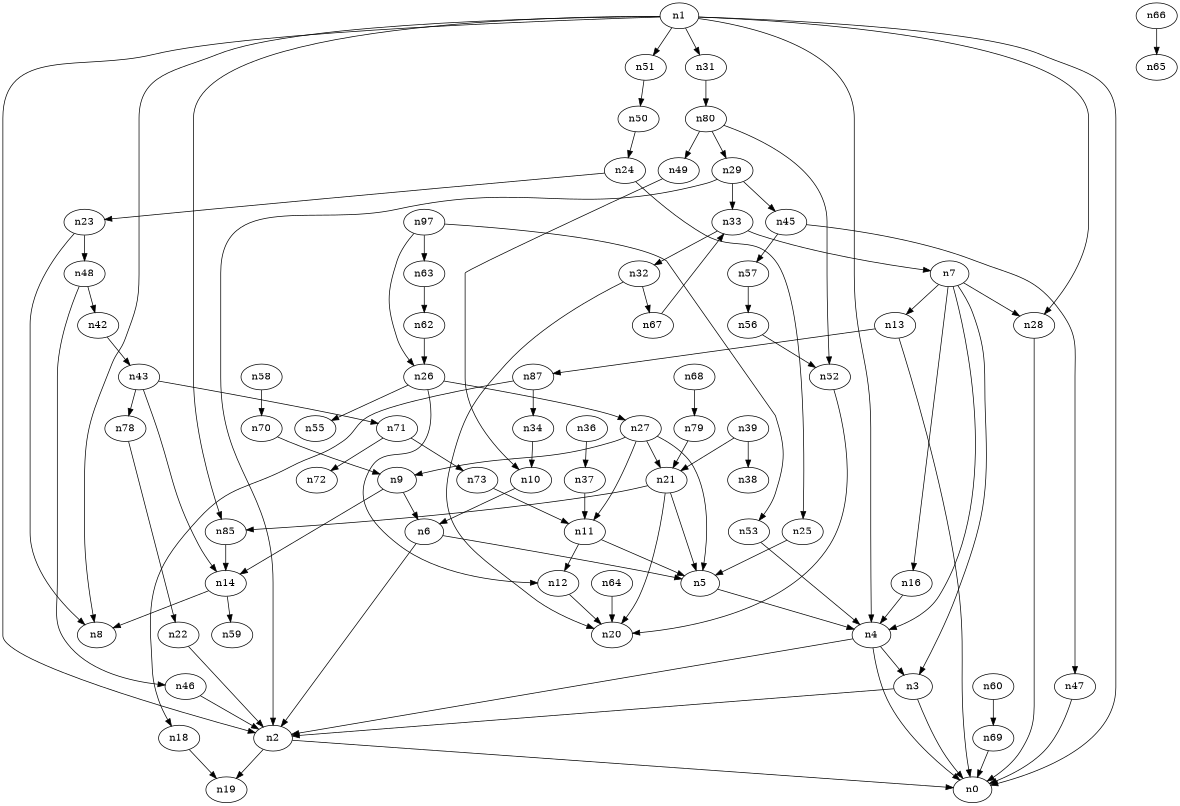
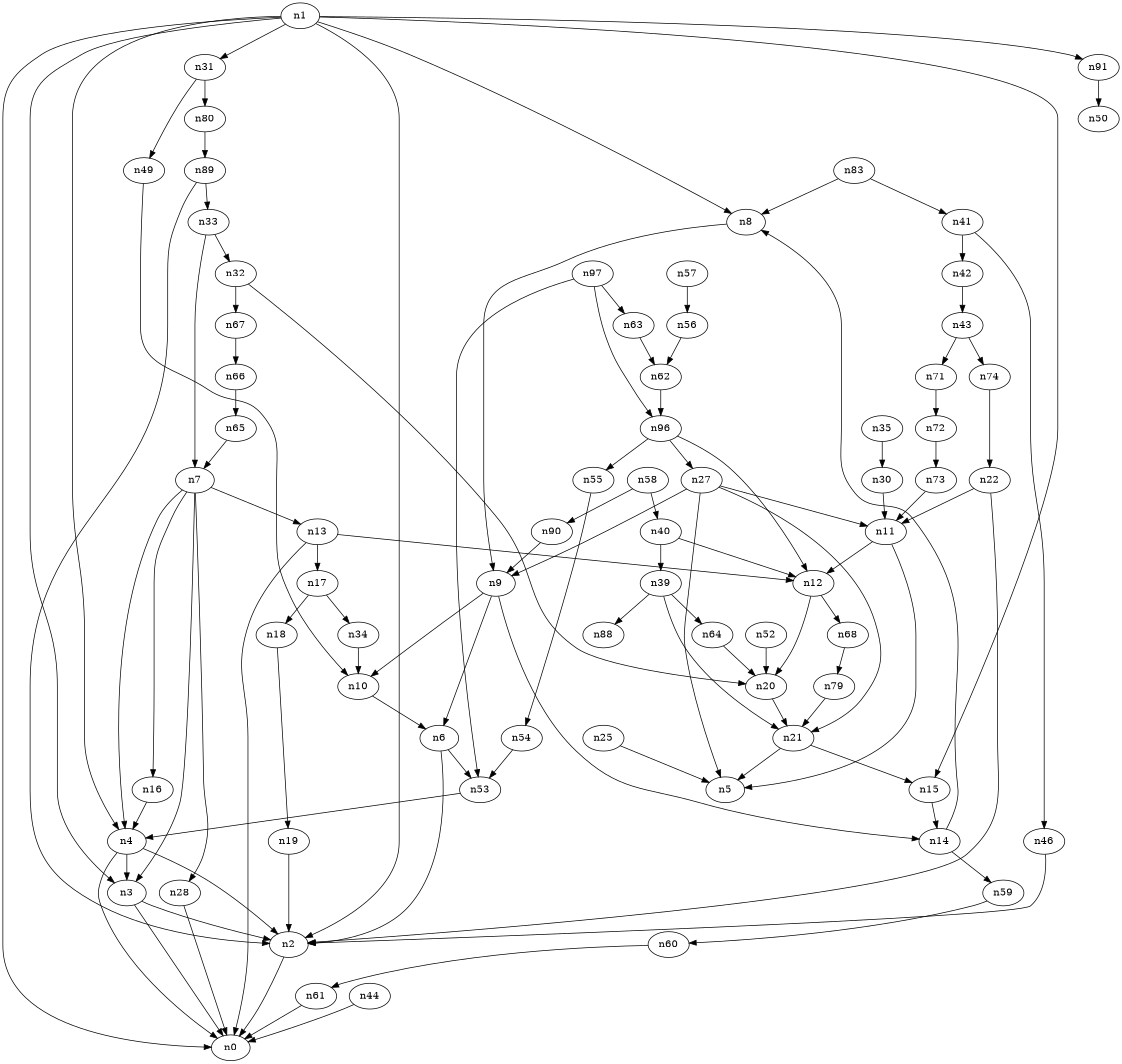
edge "n1" -> "n28": now "n1" -> "n3"
node "n51": label "n51" -> "n91"
edge "n80" -> "n49": now "n31" -> "n49"
node "n24": removed
node "n29": label "n29" -> "n89"
edge "n80" -> "n52": removed
node "n23": label "n23" -> "n83"
node "n45": removed
node "n48": label "n48" -> "n41"
edge "n67" -> "n33": now "n67" -> "n66"
edge "n8" -> "n9": added
edge "n56" -> "n52": now "n56" -> "n62"
node "n26": label "n26" -> "n96"
node "n87": label "n87" -> "n17"
node "n78": label "n78" -> "n74"
node "n70": label "n70" -> "n90"
node "n36": label "n36" -> "n35"
edge "n65" -> "n7": added
edge "n71" -> "n73": now "n72" -> "n73"
edge "n43" -> "n14": removed
node "n37": label "n37" -> "n30"
node "n38": label "n38" -> "n88"
edge "n22" -> "n11": added
node "n85": label "n85" -> "n15"
node "n40": added
edge "n13" -> "n12": added
edge "n21" -> "n20": reversed
edge "n6" -> "n5": now "n6" -> "n53"
edge "n39" -> "n64": added
edge "n12" -> "n68": added
edge "n5" -> "n4": removed
edge "n9" -> "n10": added
node "n47": label "n47" -> "n44"
node "n54": added
node "n69": label "n69" -> "n61"
edge "n2" -> "n19": reversed
edge "n59" -> "n60": added
